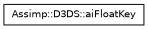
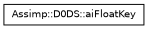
node "Assimp::D3DS::aiFloatKey": label "Assimp::D3DS::aiFloatKey" -> "Assimp::D0DS::aiFloatKey"
